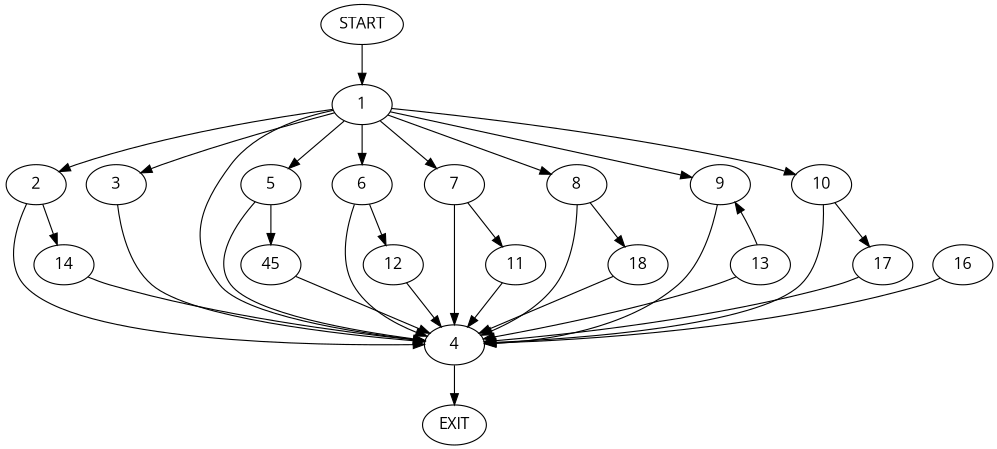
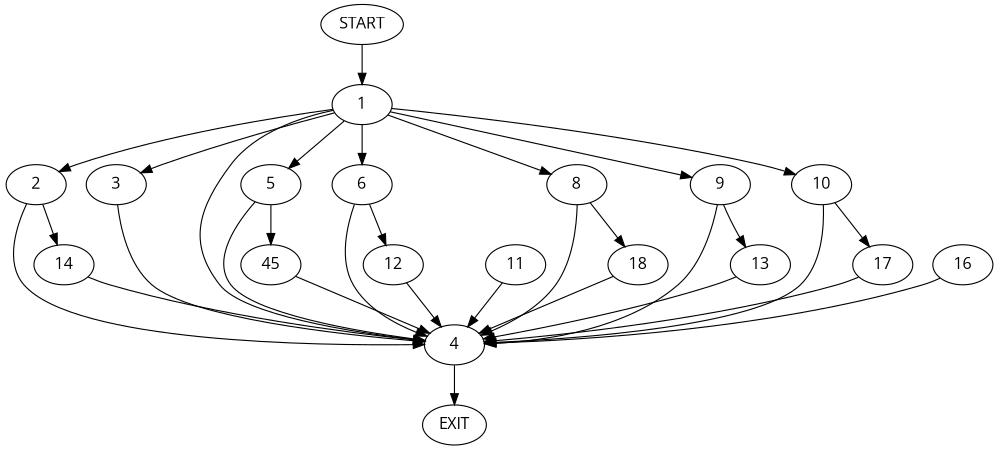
node "7": removed
edge "13" -> "9": reversed
